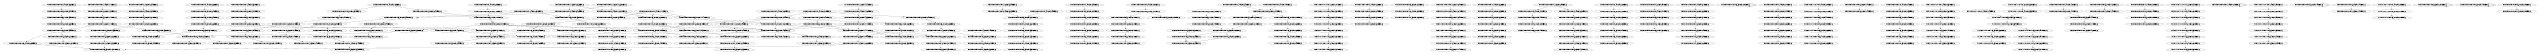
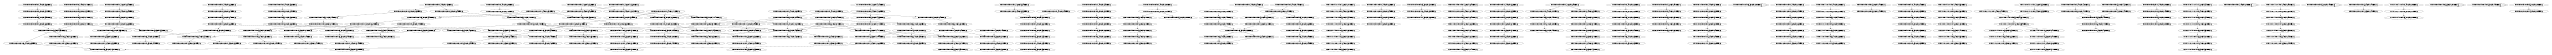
node "000000000000000001_5-23_COV:23_LEN:18": removed
